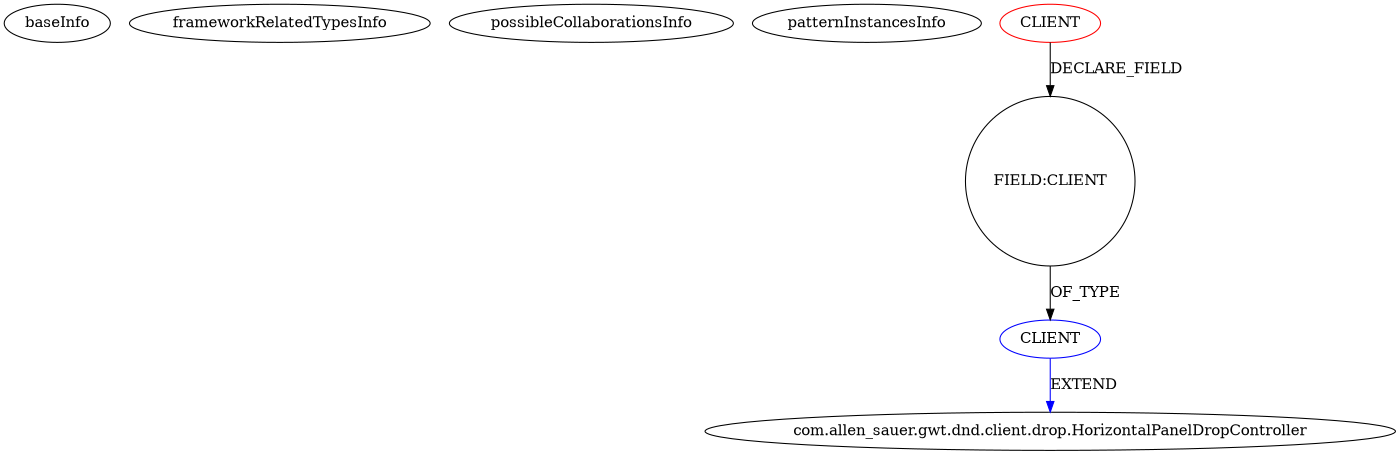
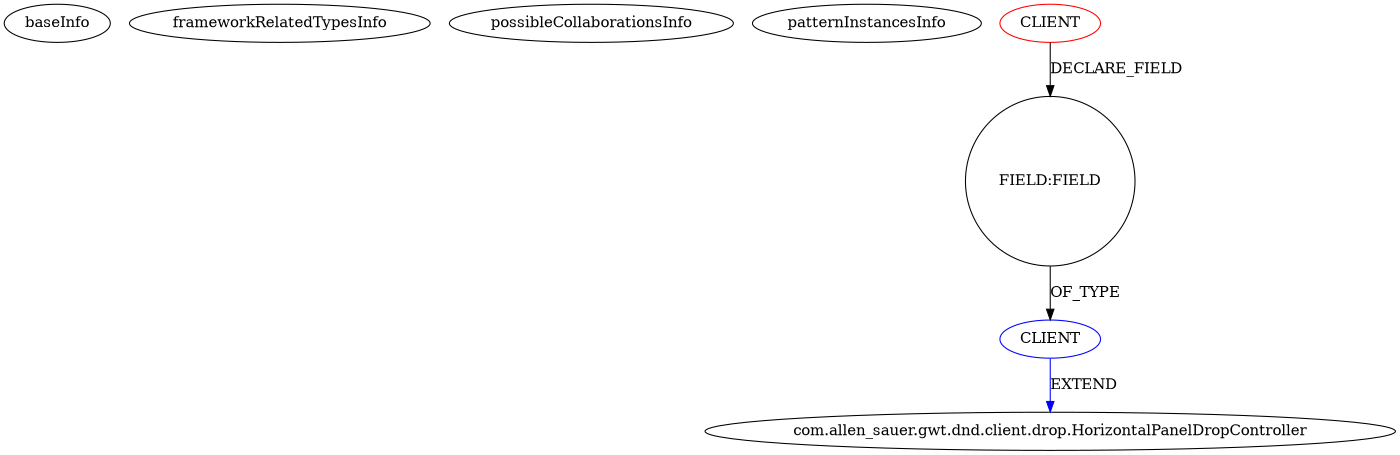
node "FIELD:CLIENT": label "FIELD:CLIENT" -> "FIELD:FIELD"
